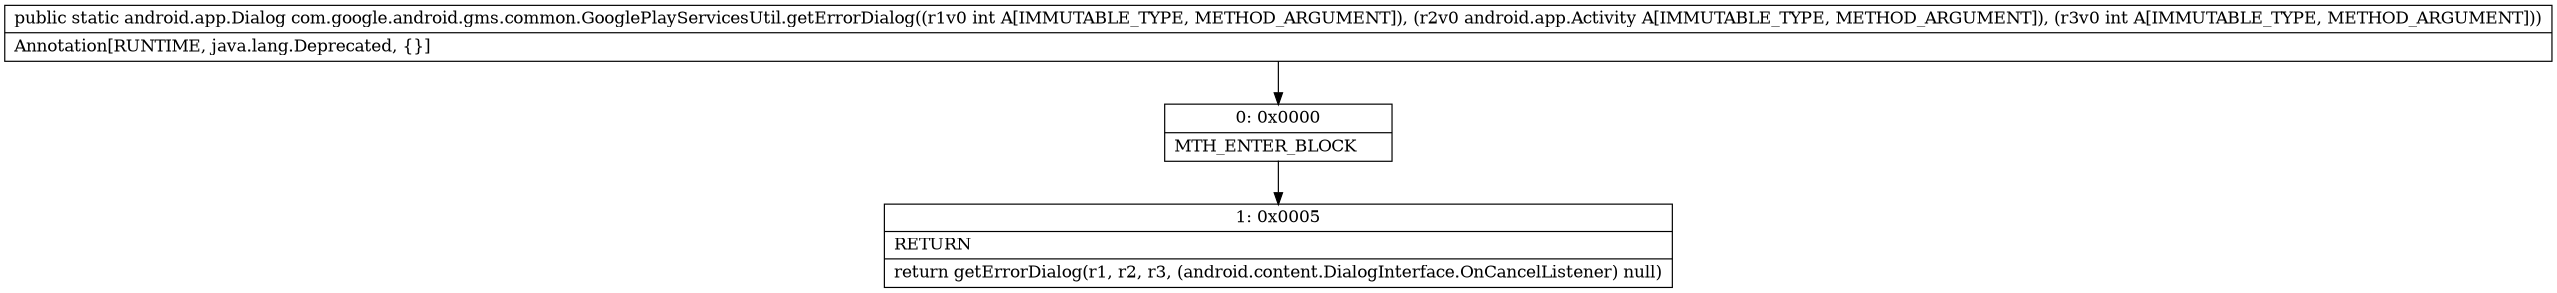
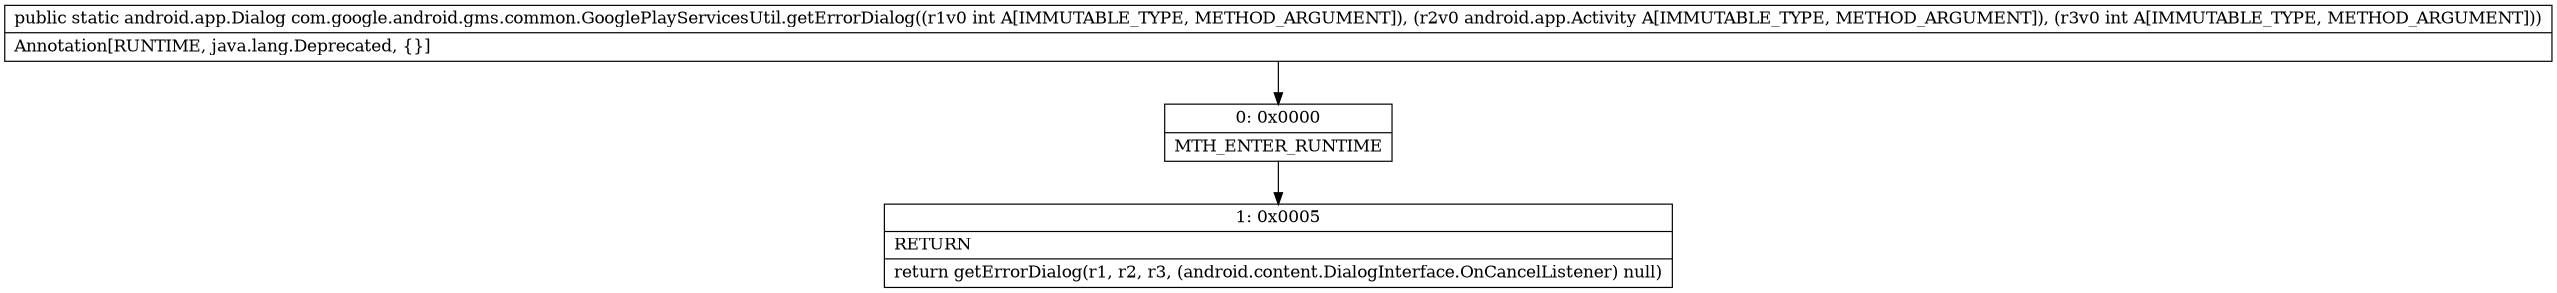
node "0: 0x0000": text "MTH_ENTER_BLOCK" -> "MTH_ENTER_RUNTIME"
